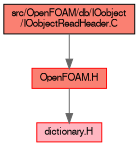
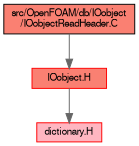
node "OpenFOAM.H": label "OpenFOAM.H" -> "IOobject.H"
